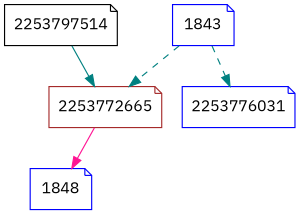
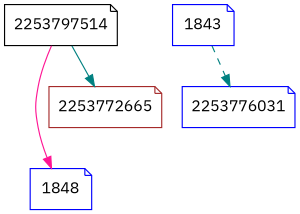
edge "1843" -> "2253772665": removed
edge "2253772665" -> "1848": now "2253797514" -> "1848"
